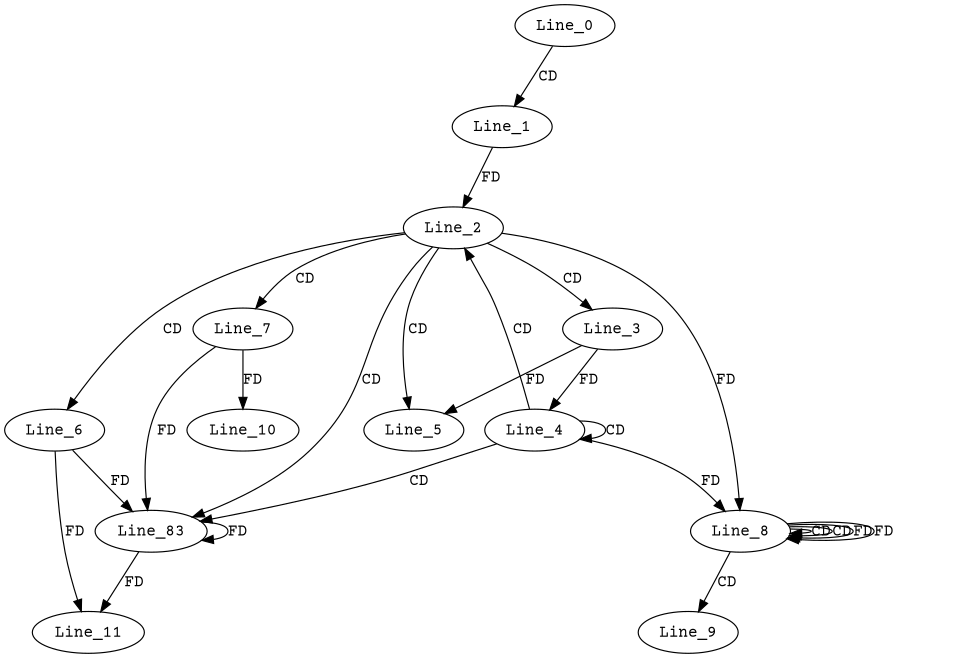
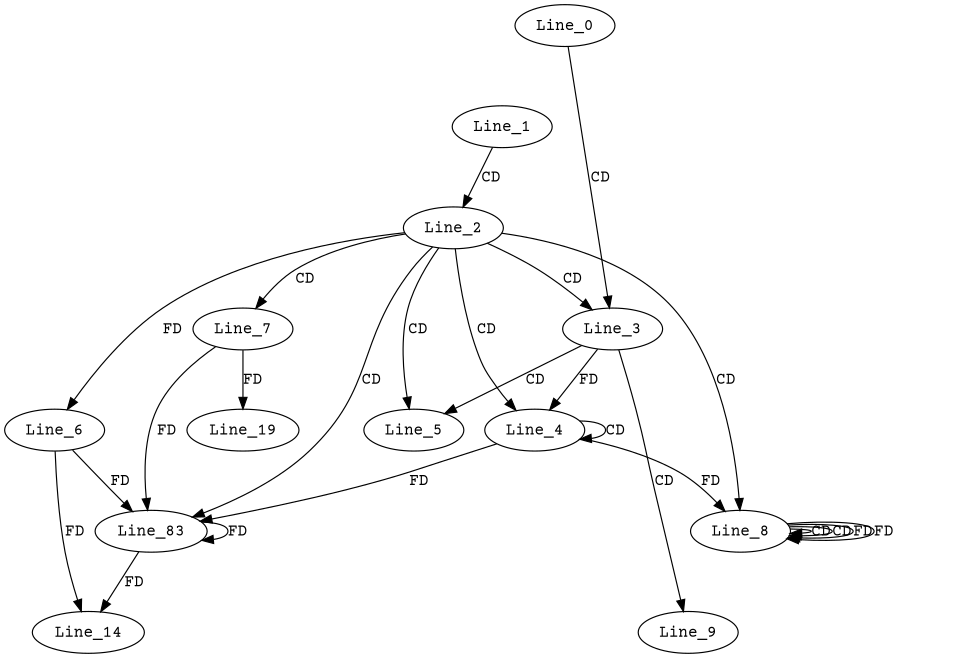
edge "Line_0" -> "Line_1": now "Line_0" -> "Line_3"
edge "Line_1" -> "Line_2": label "FD" -> "CD"
edge "Line_2" -> "Line_6": label "CD" -> "FD"
edge "Line_4" -> "Line_2": reversed
edge "Line_3" -> "Line_5": label "FD" -> "CD"
edge "Line_2" -> "Line_8": label "FD" -> "CD"
node "Line_10": label "Line_10" -> "Line_19"
edge "Line_4" -> "Line_83": label "CD" -> "FD"
edge "Line_8" -> "Line_9": now "Line_3" -> "Line_9"
node "Line_11": label "Line_11" -> "Line_14"
